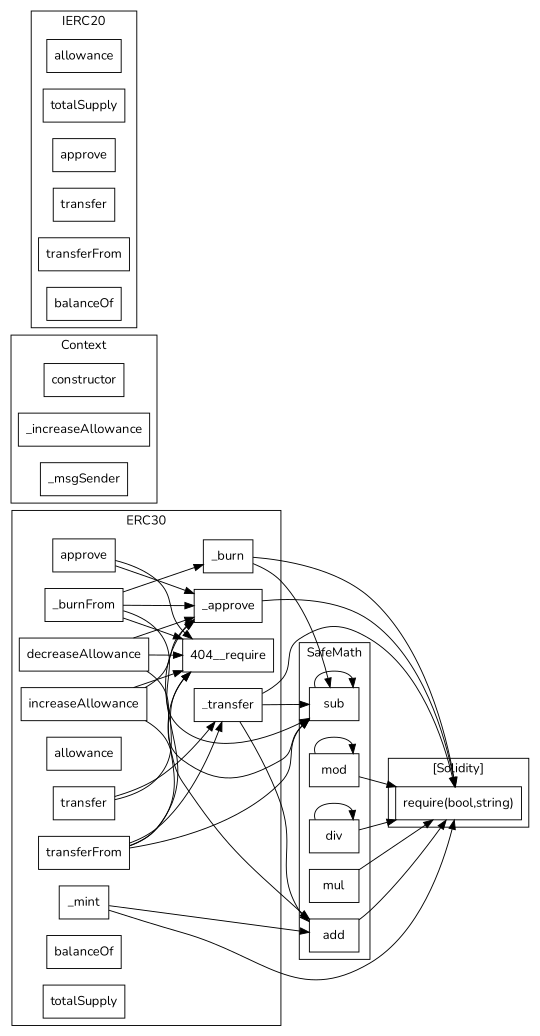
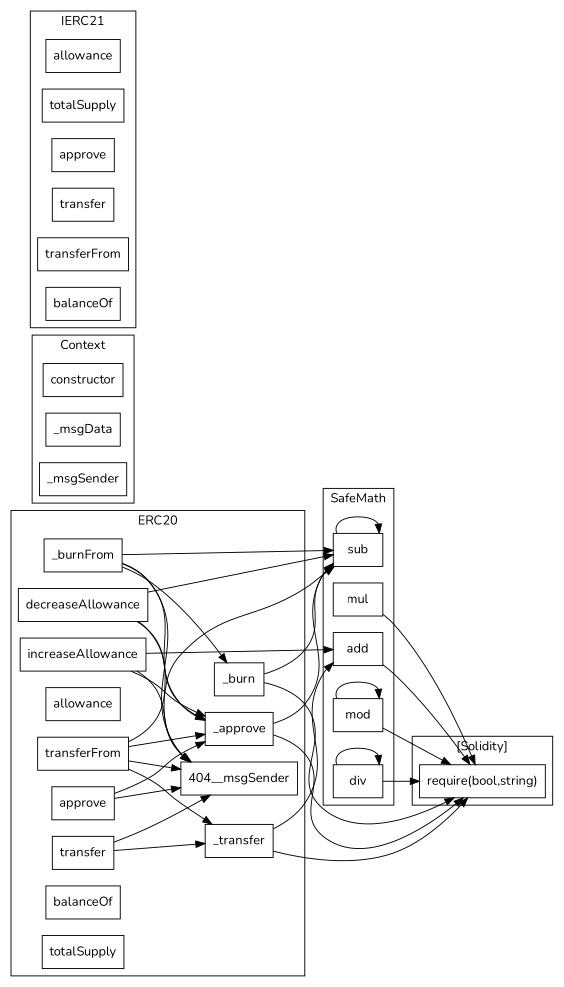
cluster "IERC20": label "IERC20" -> "IERC21"
node "_increaseAllowance": label "_increaseAllowance" -> "_msgData"
cluster "ERC30": label "ERC30" -> "ERC20"
node "404__require": label "404__require" -> "404__msgSender"
edge "_transfer" -> "sub": now "_approve" -> "sub"
node "_mint": removed
